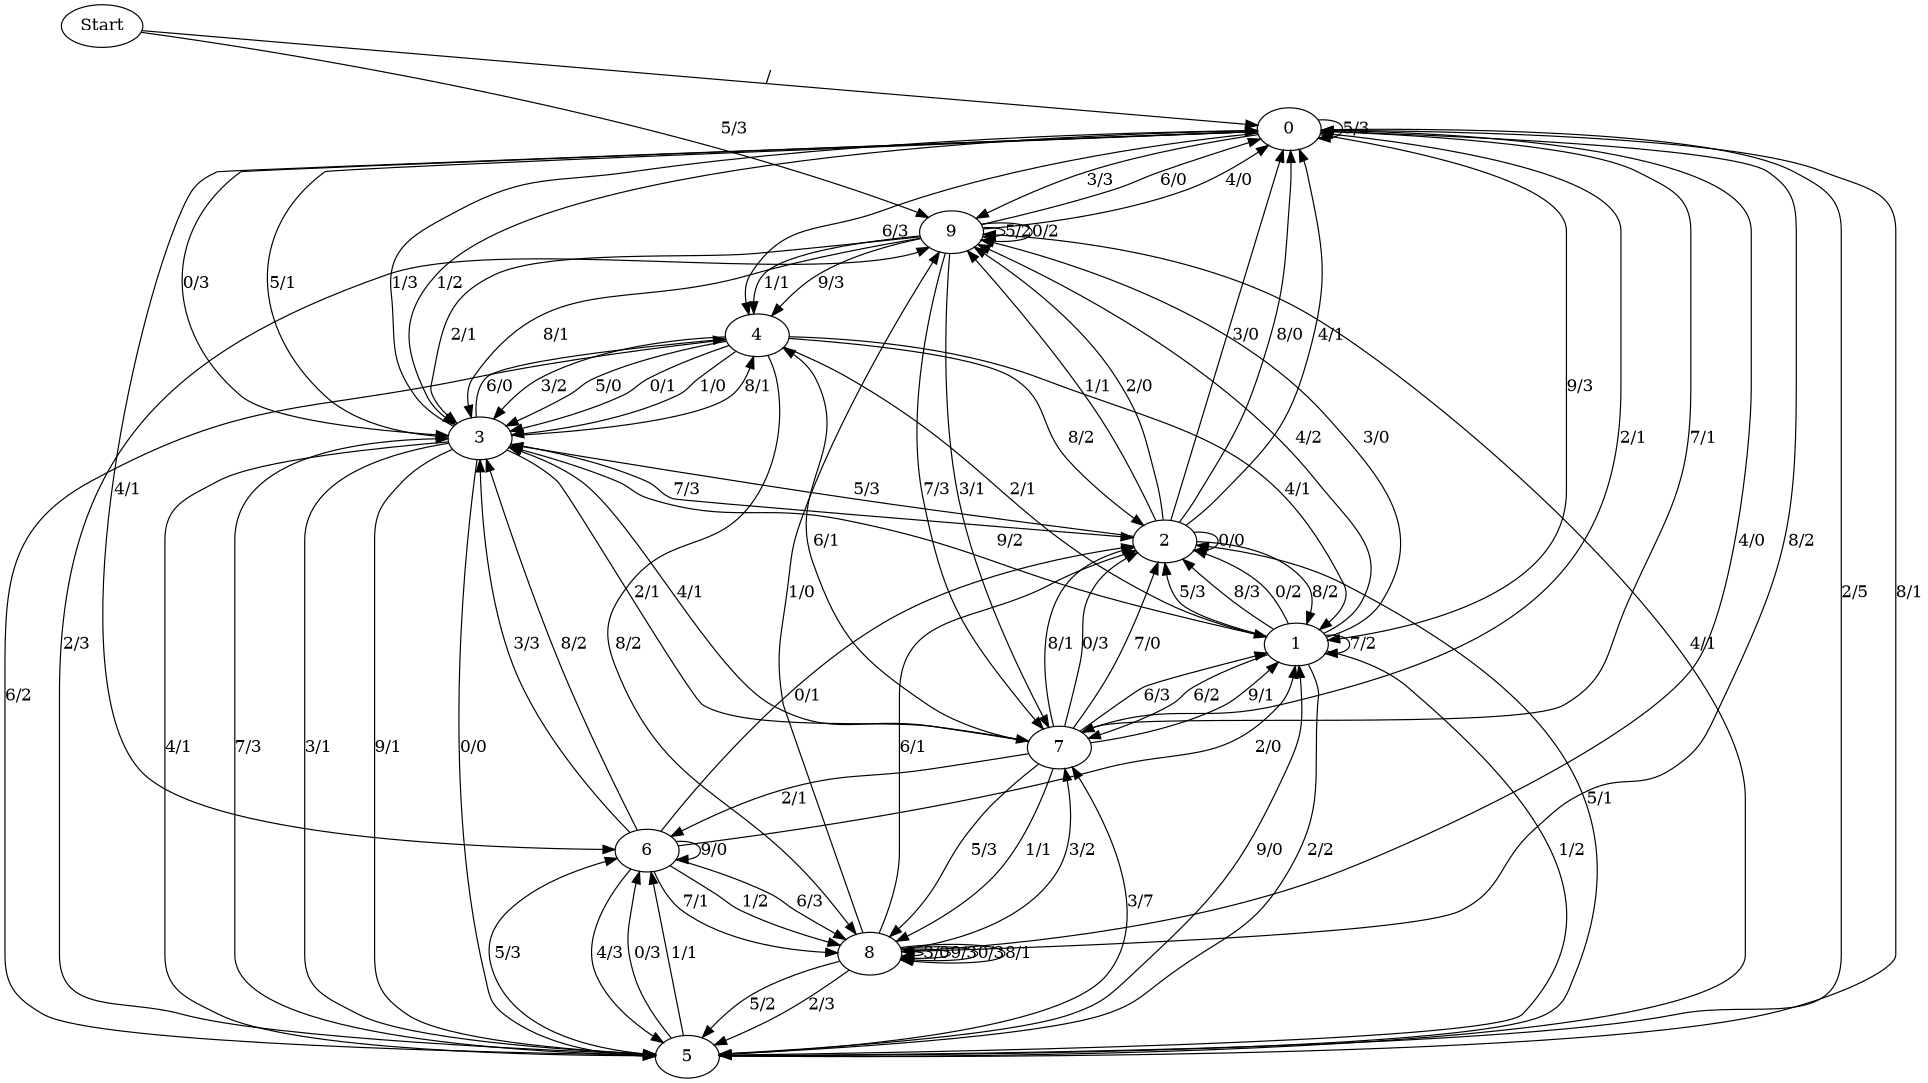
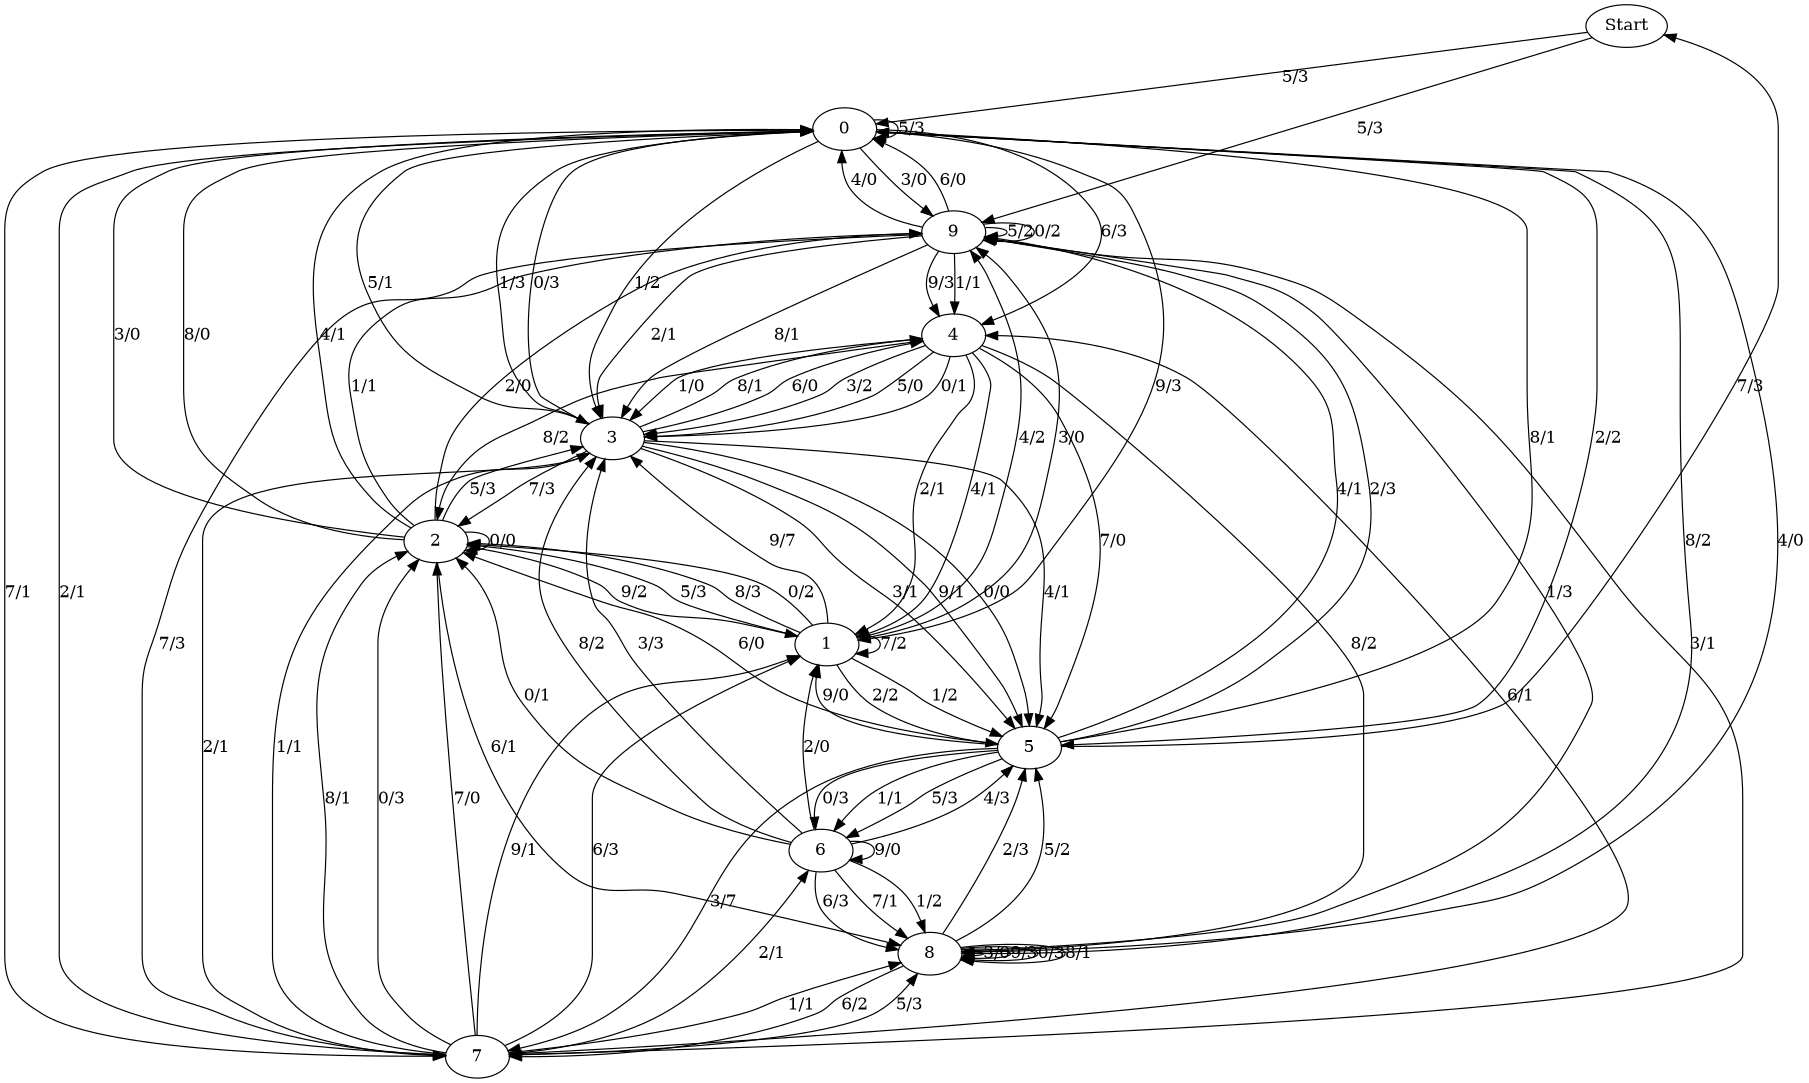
edge "Start" -> "0": label "/" -> "5/3"
edge "0" -> "9": label "3/3" -> "3/0"
edge "0" -> "6": removed, label "4/1"
edge "1" -> "3": label "9/2" -> "9/7"
edge "7" -> "3": label "4/1" -> "1/1"
edge "8" -> "9": label "1/0" -> "1/3"
edge "2" -> "1": label "8/2" -> "9/2"
edge "0" -> "5": label "2/5" -> "2/2"
edge "8" -> "2": reversed
edge "1" -> "7": removed, label "6/2"
edge "4" -> "5": label "6/2" -> "7/0"
edge "5" -> "2": label "5/1" -> "6/0"
edge "5" -> "3": now "5" -> "Start"
edge "8" -> "7": label "3/2" -> "6/2"
